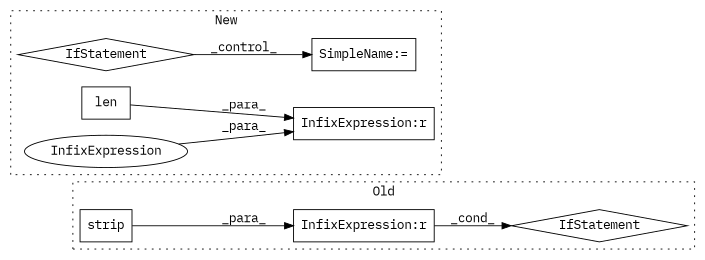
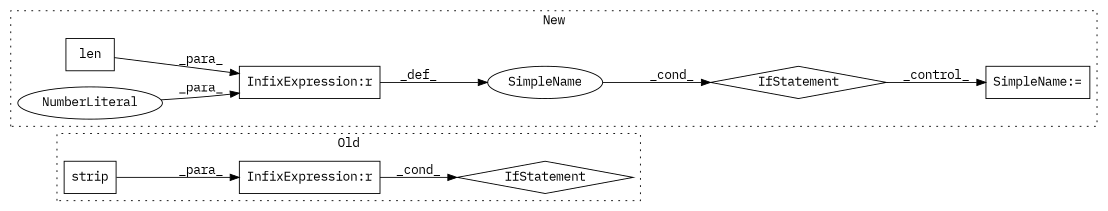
node "SimpleName": added
node "InfixExpression": label "InfixExpression" -> "NumberLiteral"
